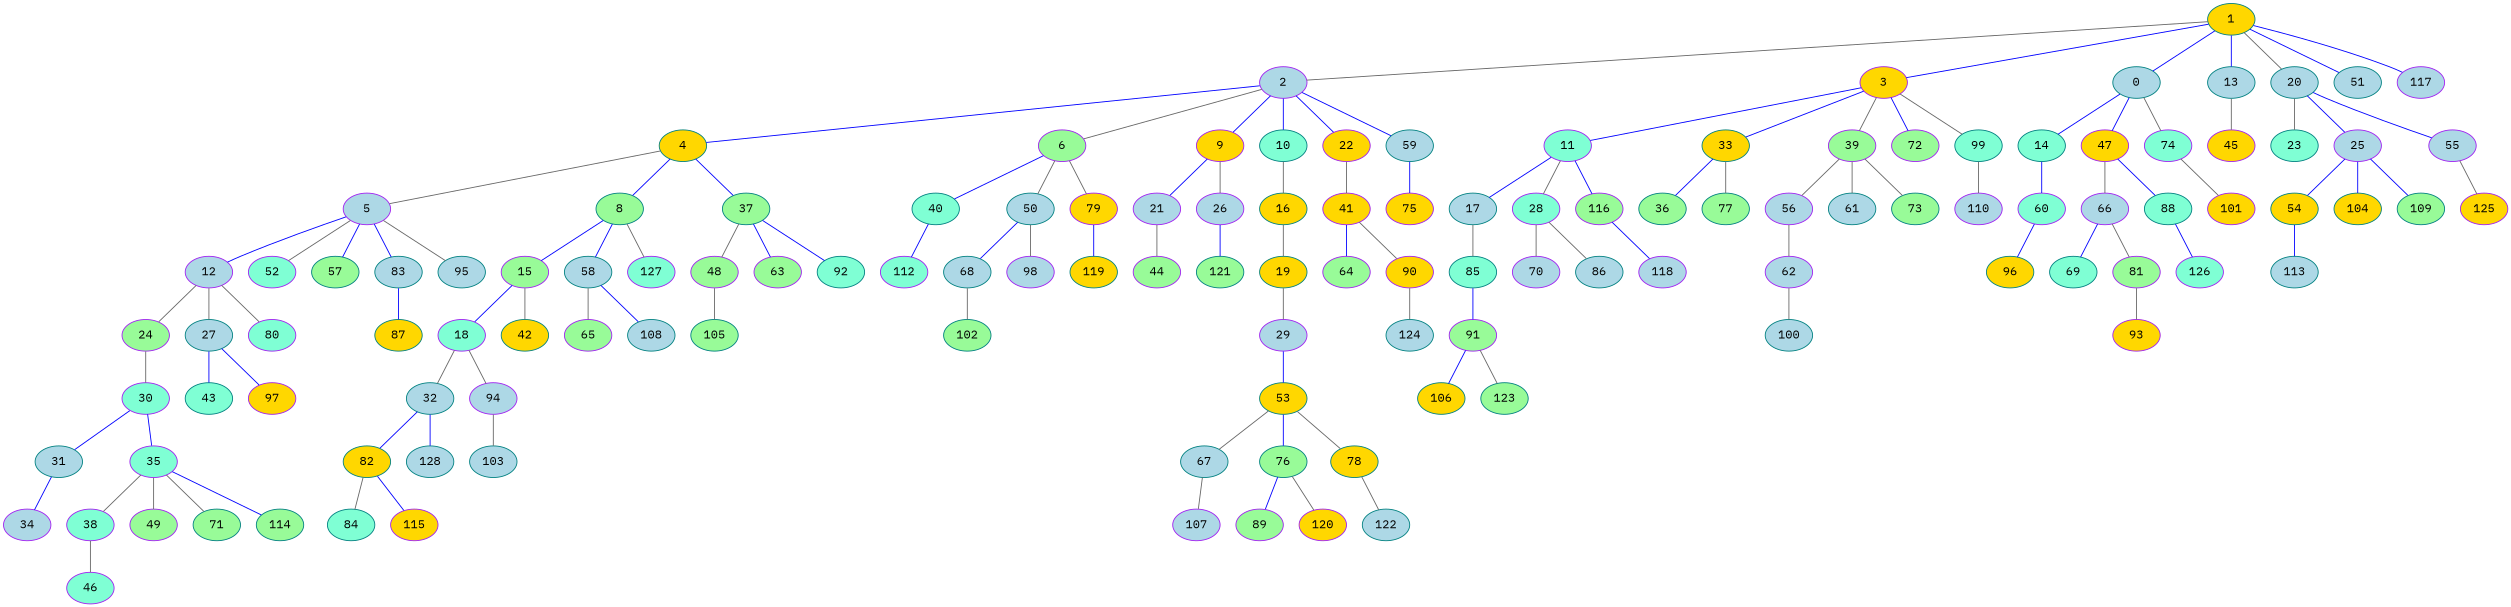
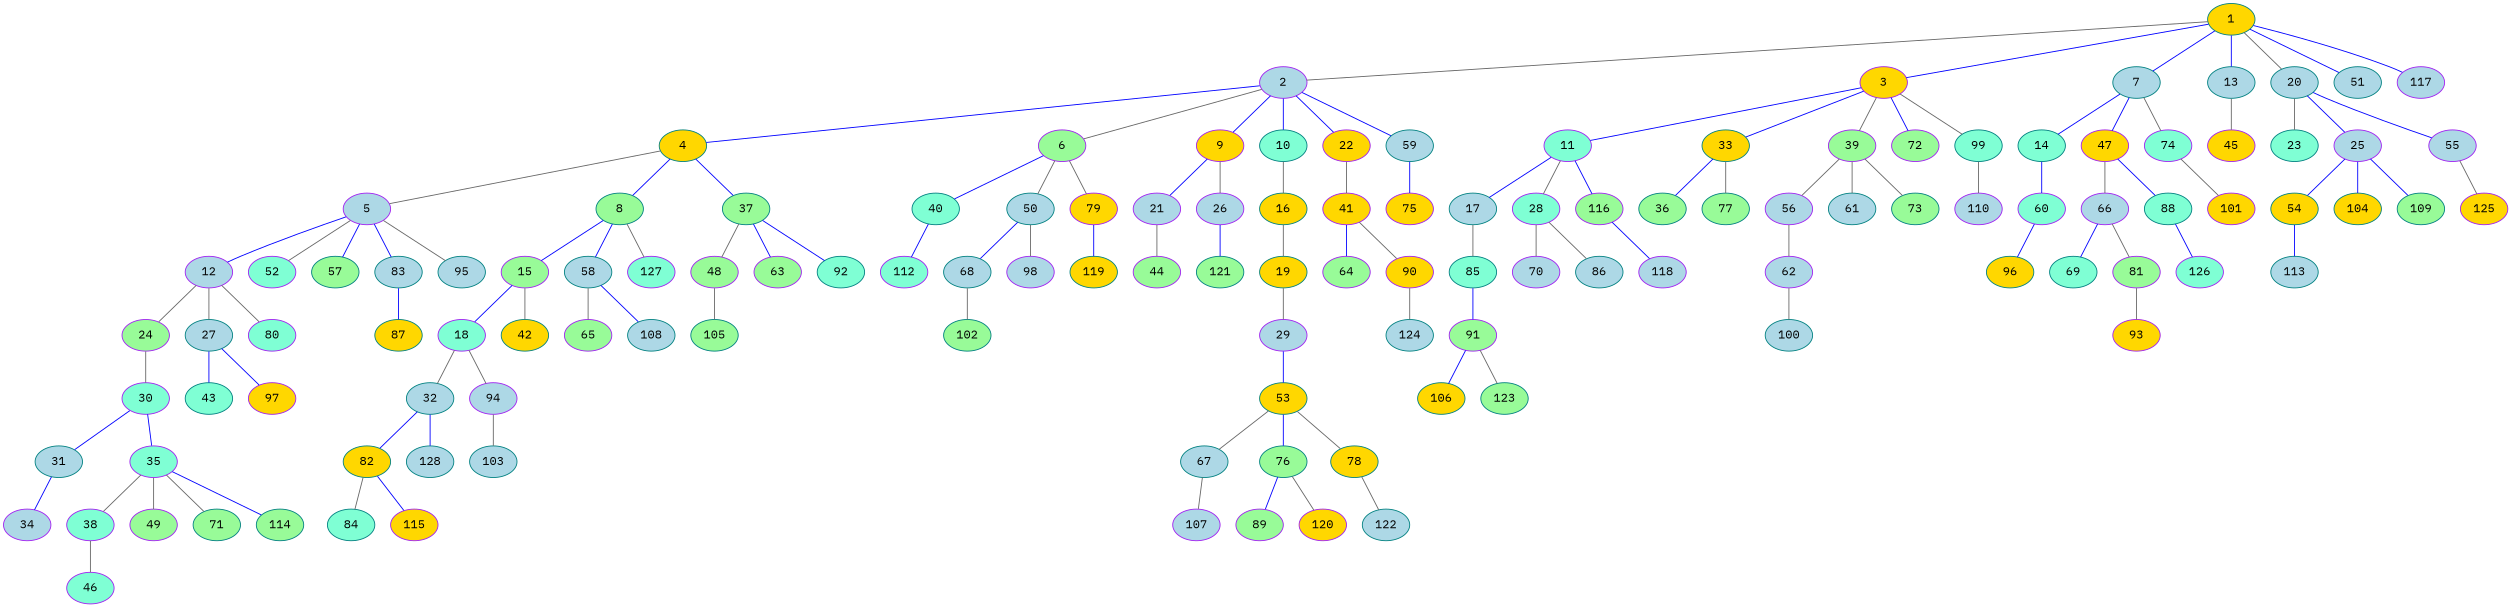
node "0": label "0" -> "7"
